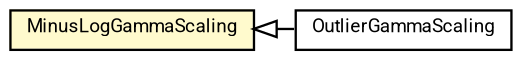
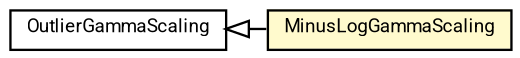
edge "OutlierGammaScaling" -> "MinusLogGammaScaling": reversed
